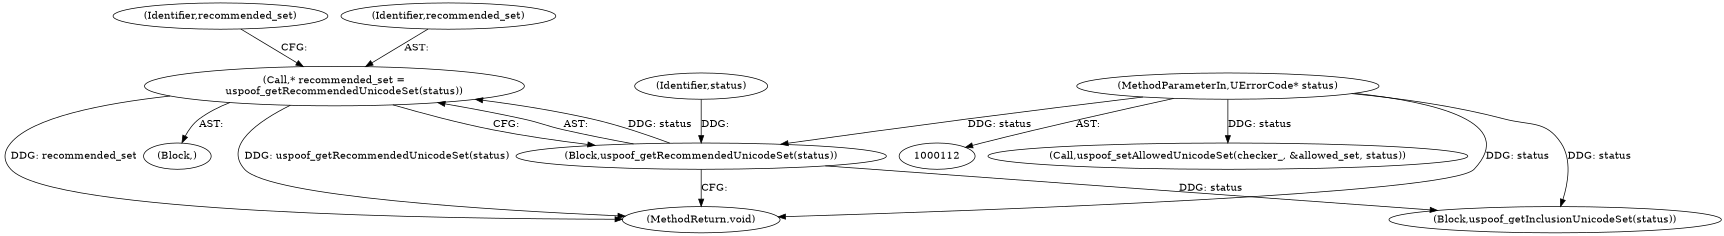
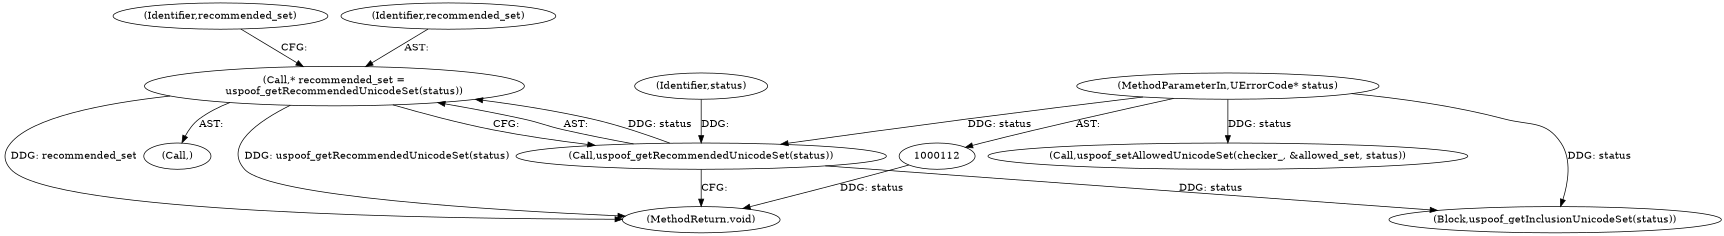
node "(Block,)": label "(Block,)" -> "(Call,)"
node "(Block,uspoof_getRecommendedUnicodeSet(status))": label "(Block,uspoof_getRecommendedUnicodeSet(status))" -> "(Call,uspoof_getRecommendedUnicodeSet(status))"
edge "(MethodParameterIn,UErrorCode* status)" -> "(MethodReturn,void)": now "1000112" -> "(MethodReturn,void)"
